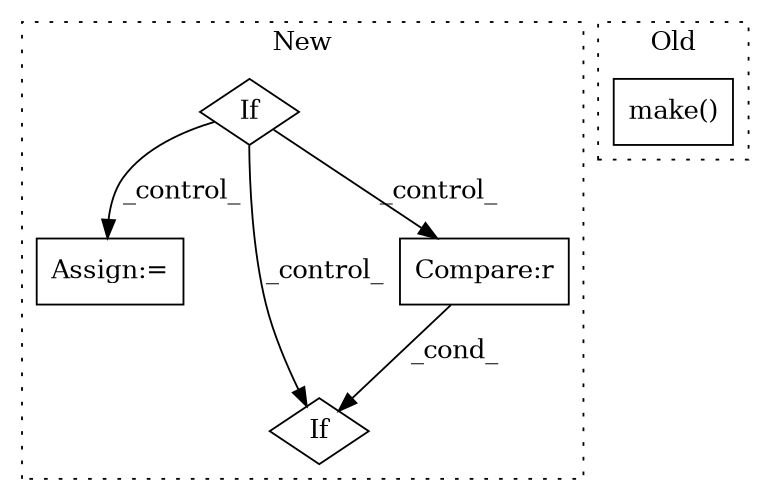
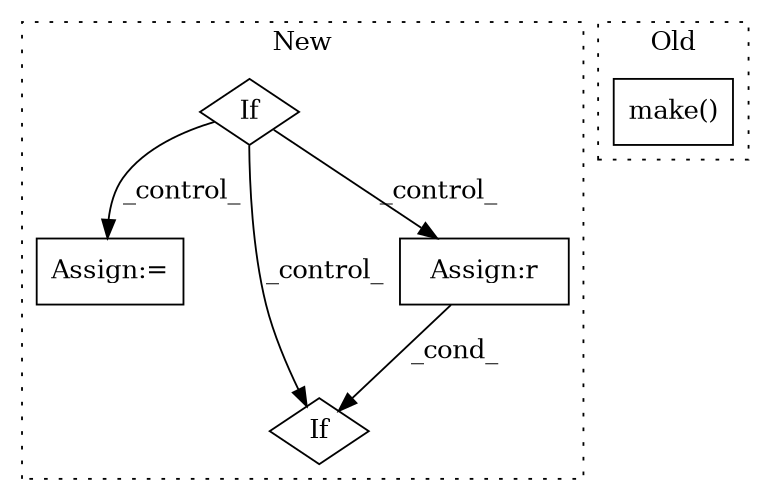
node "Compare:r": label "Compare:r" -> "Assign:r"
